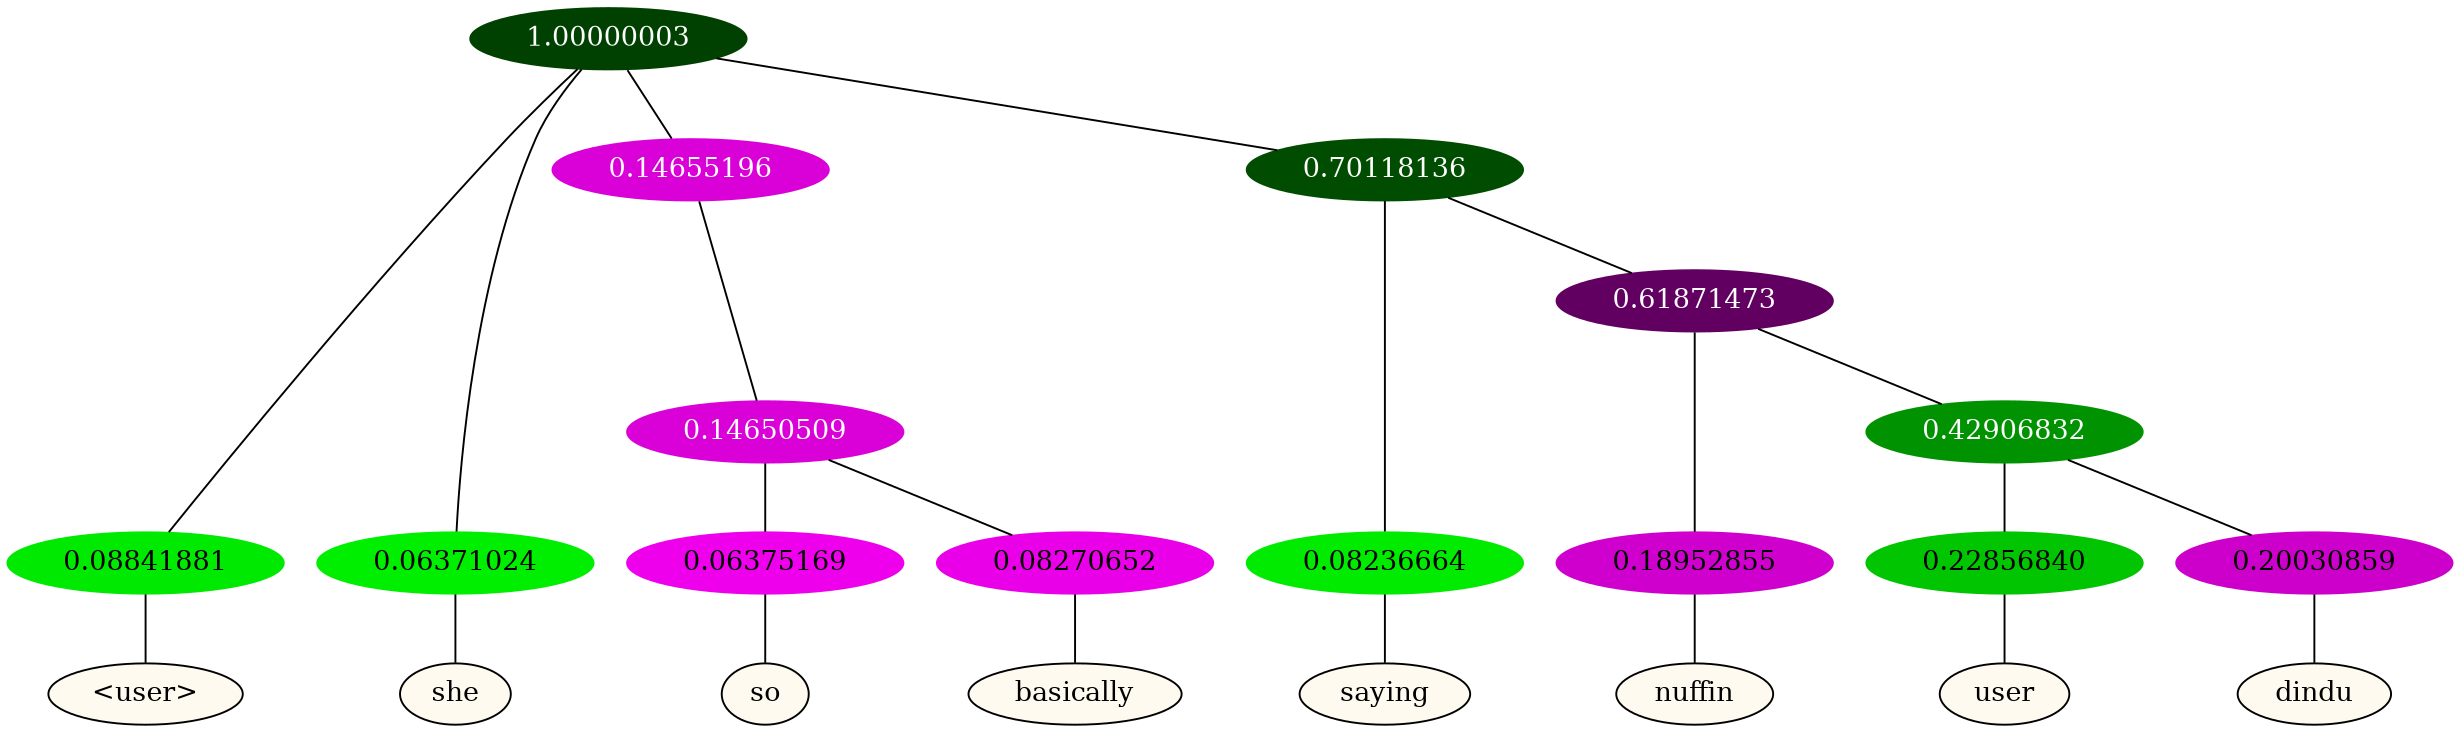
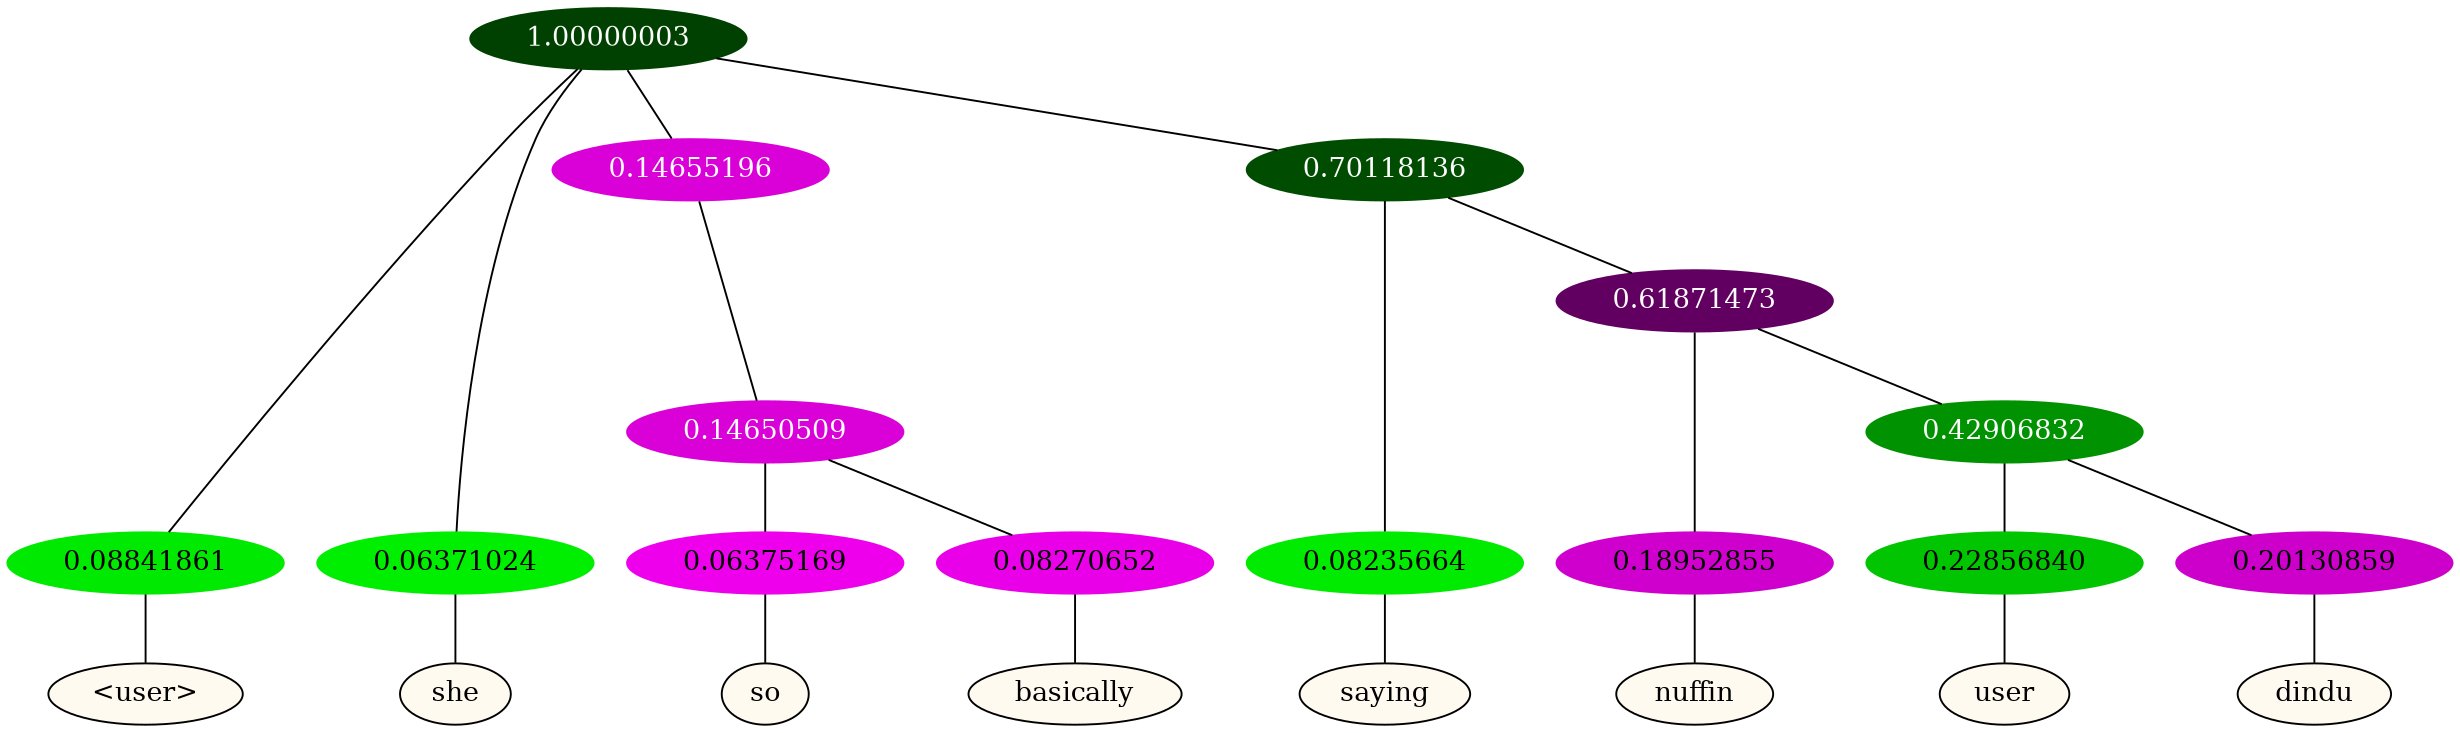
node "0.08841881": label "0.08841881" -> "0.08841861"
node "0.08236664": label "0.08236664" -> "0.08235664"
node "0.20030859": label "0.20030859" -> "0.20130859"
